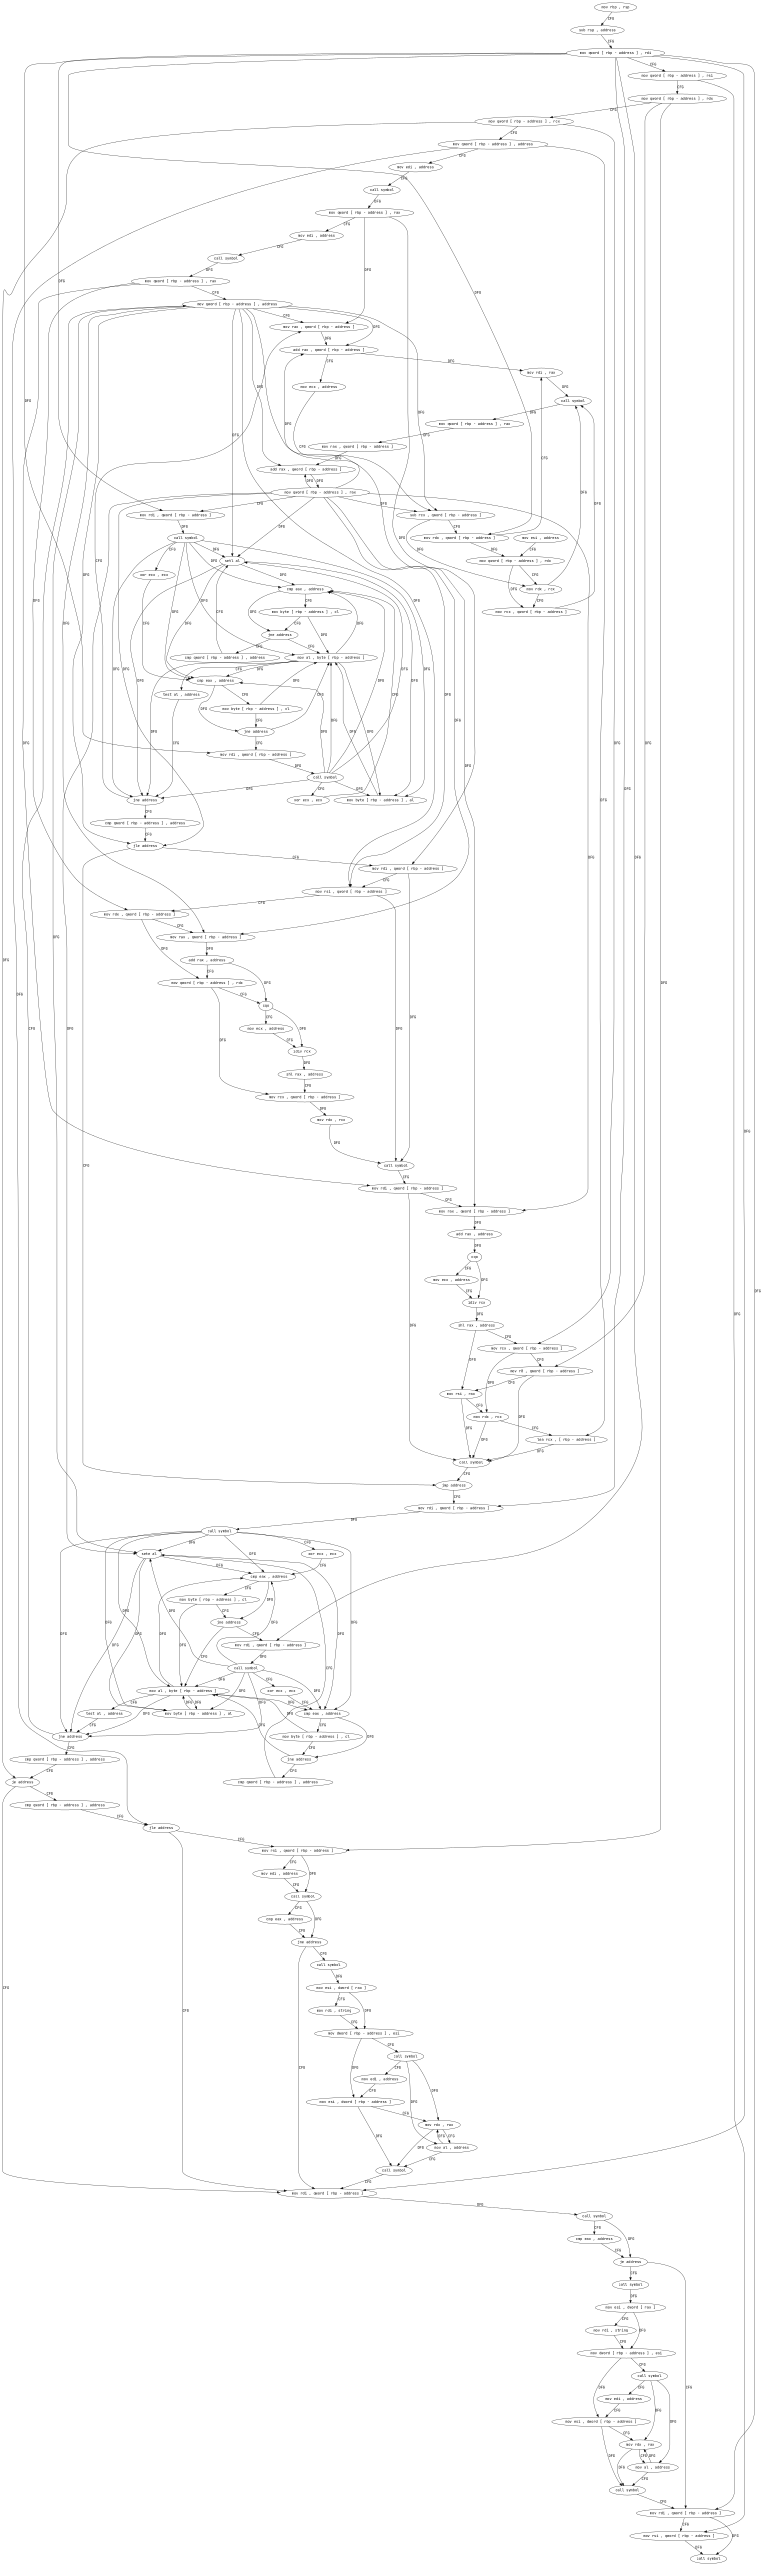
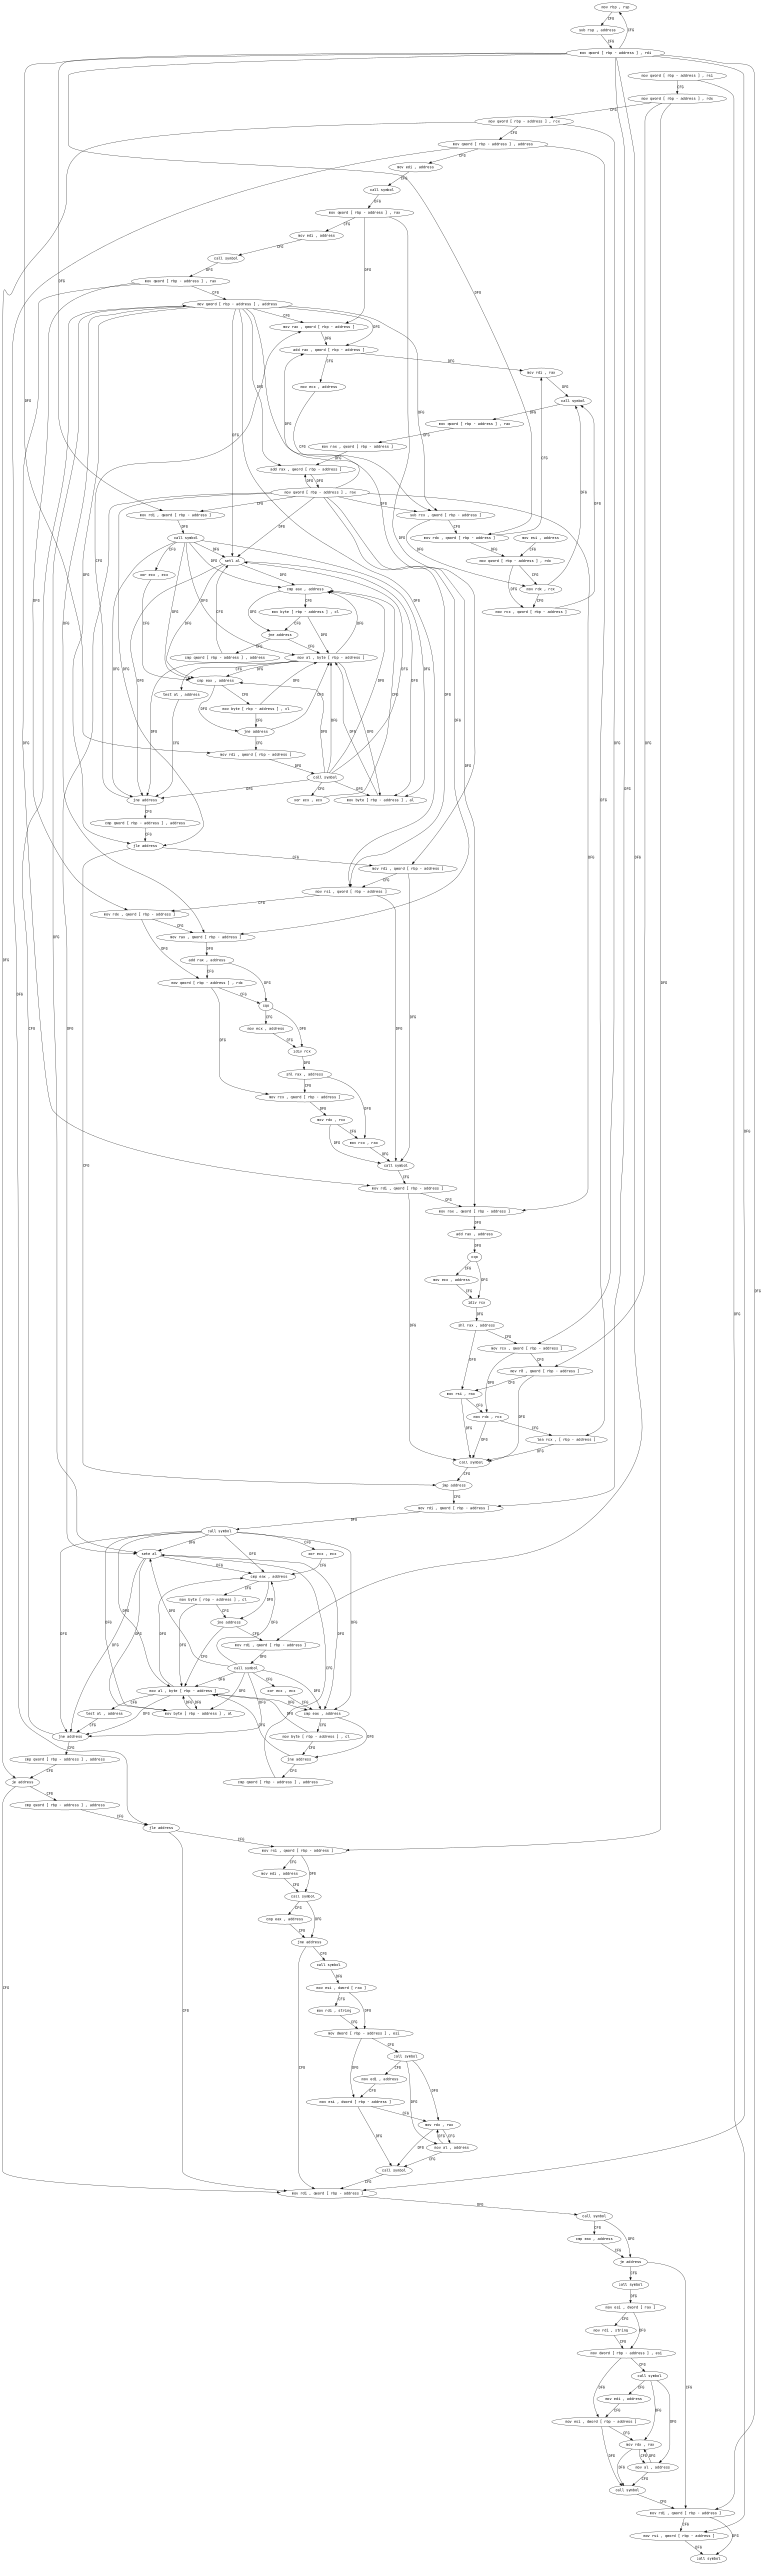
edge "mov qword [ rbp - address ] , rdi" -> "mov qword [ rbp - address ] , rsi": now "mov qword [ rbp - address ] , rdi" -> "mov rbp , rsp"
node "mov rcx , rax": added
